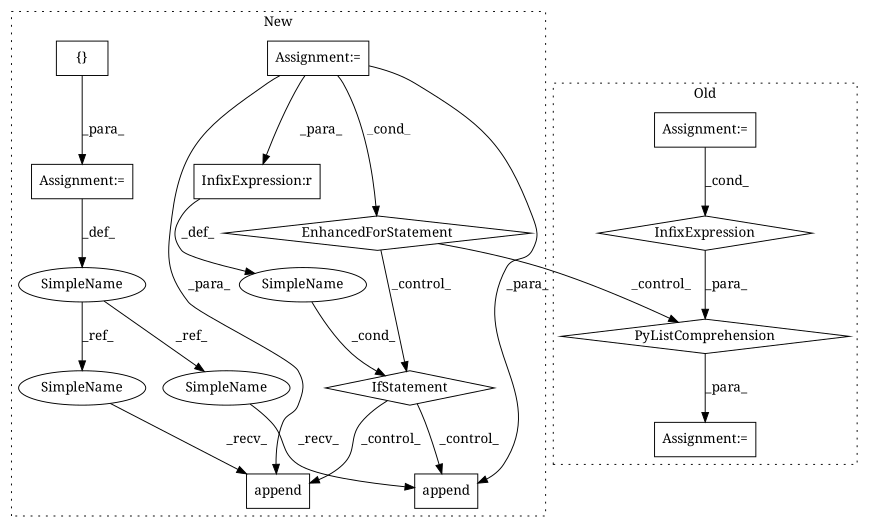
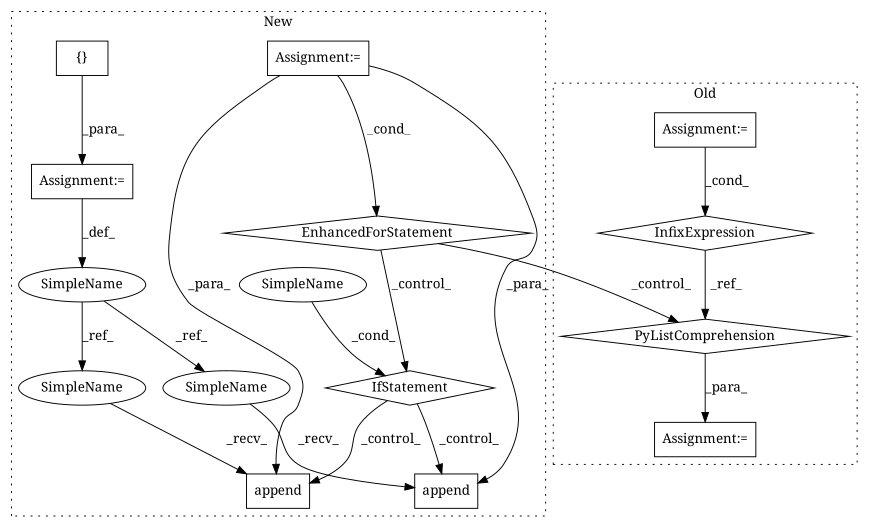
node "InfixExpression:r": removed
edge "InfixExpression" -> "PyListComprehension": label "_para_" -> "_ref_"
